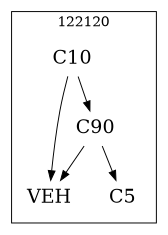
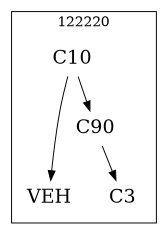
cluster "122120": label "122120" -> "122220"
edge "C90" -> "VEH": removed
node "C5": label "C5" -> "C3"
